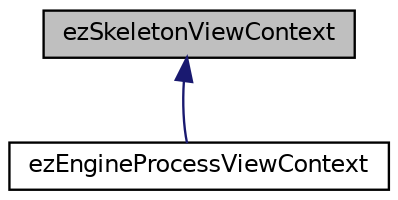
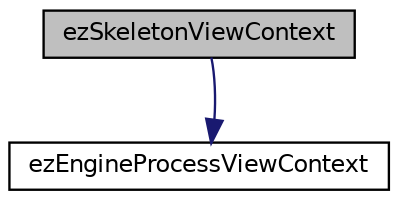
edge "ezEngineProcessViewContext" -> "ezSkeletonViewContext": reversed
